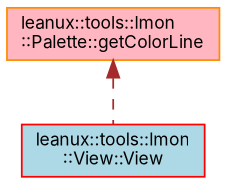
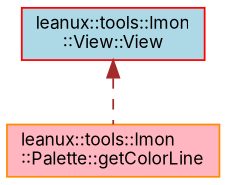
edge "leanux::tools::lmon ::View::View" -> "leanux::tools::lmon ::Palette::getColorLine": reversed
